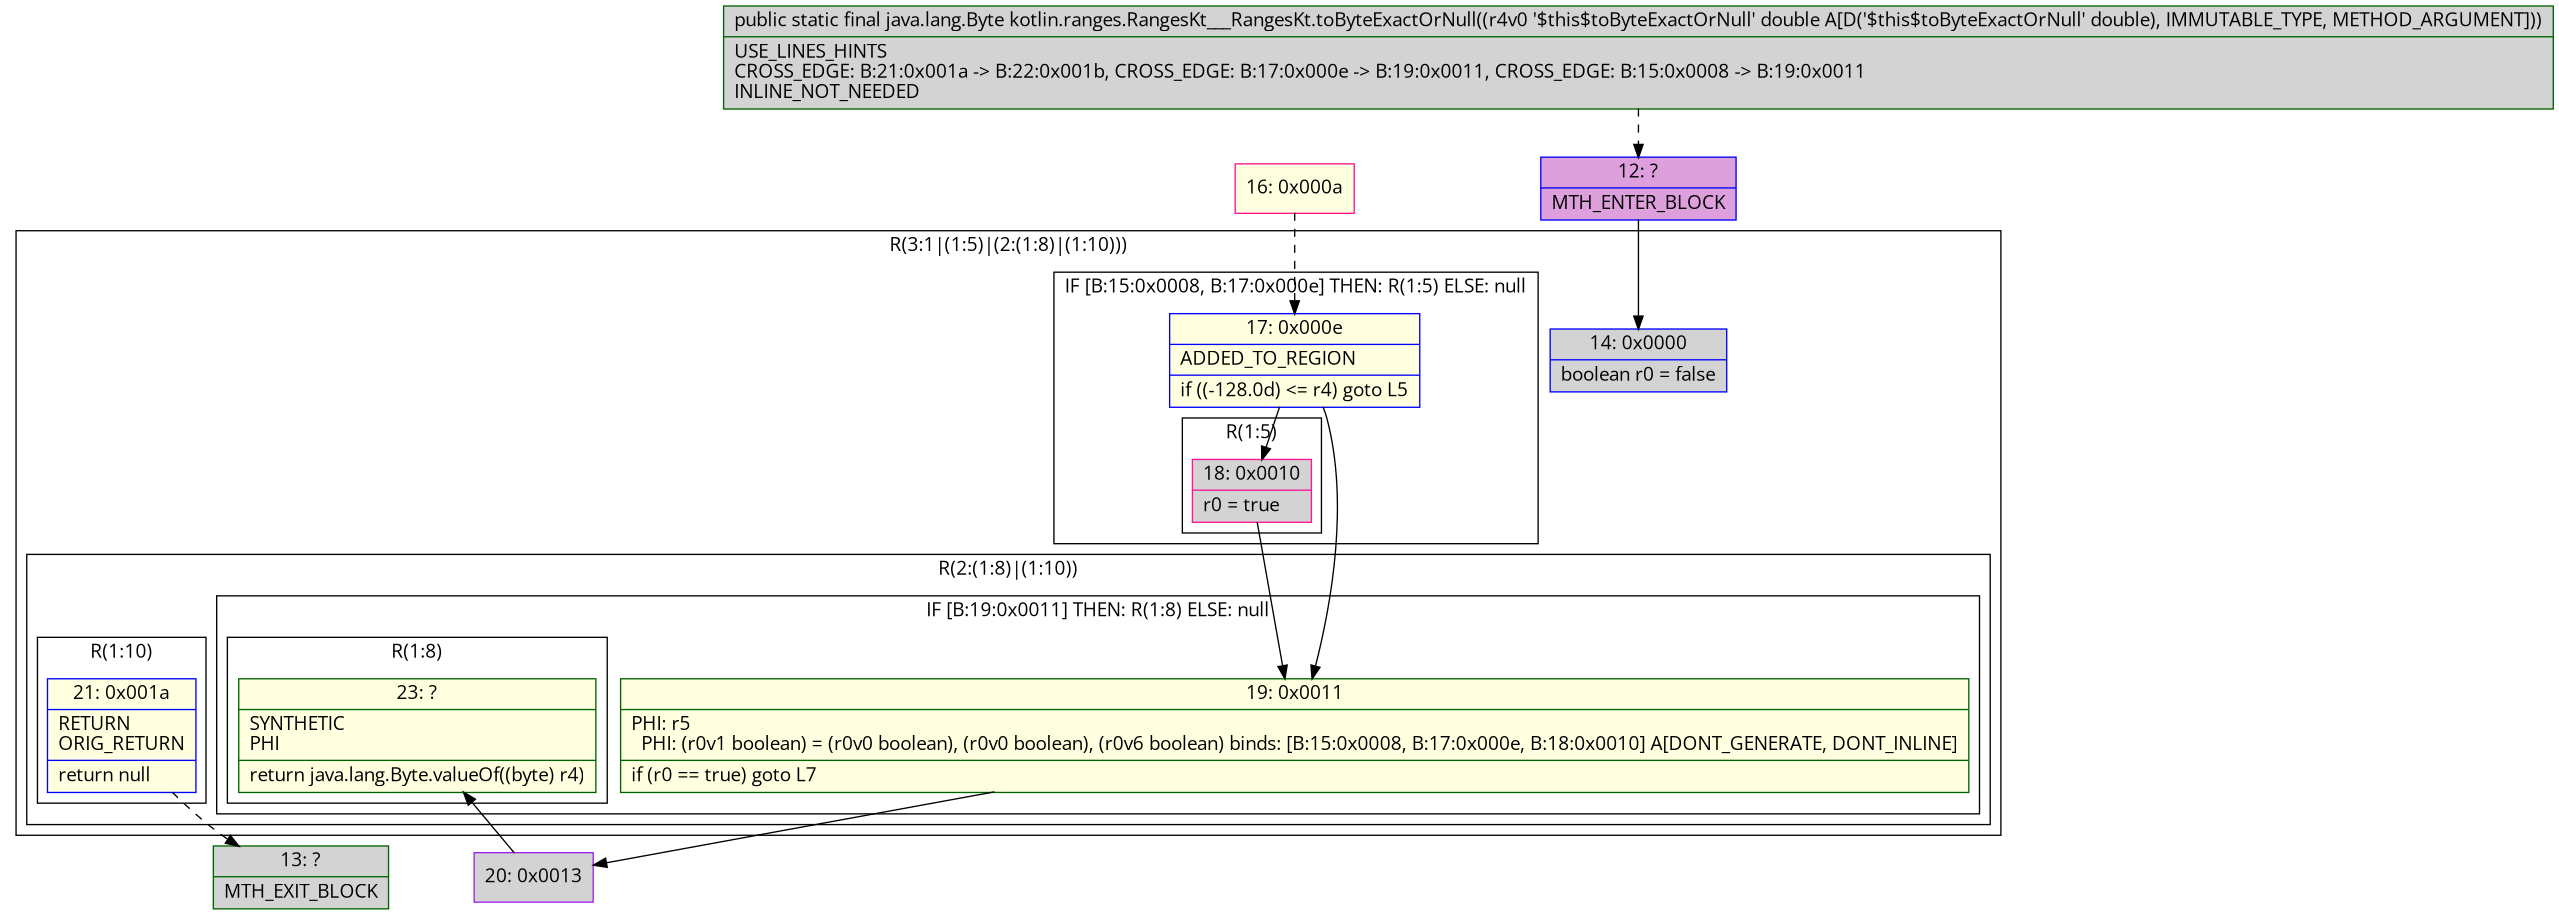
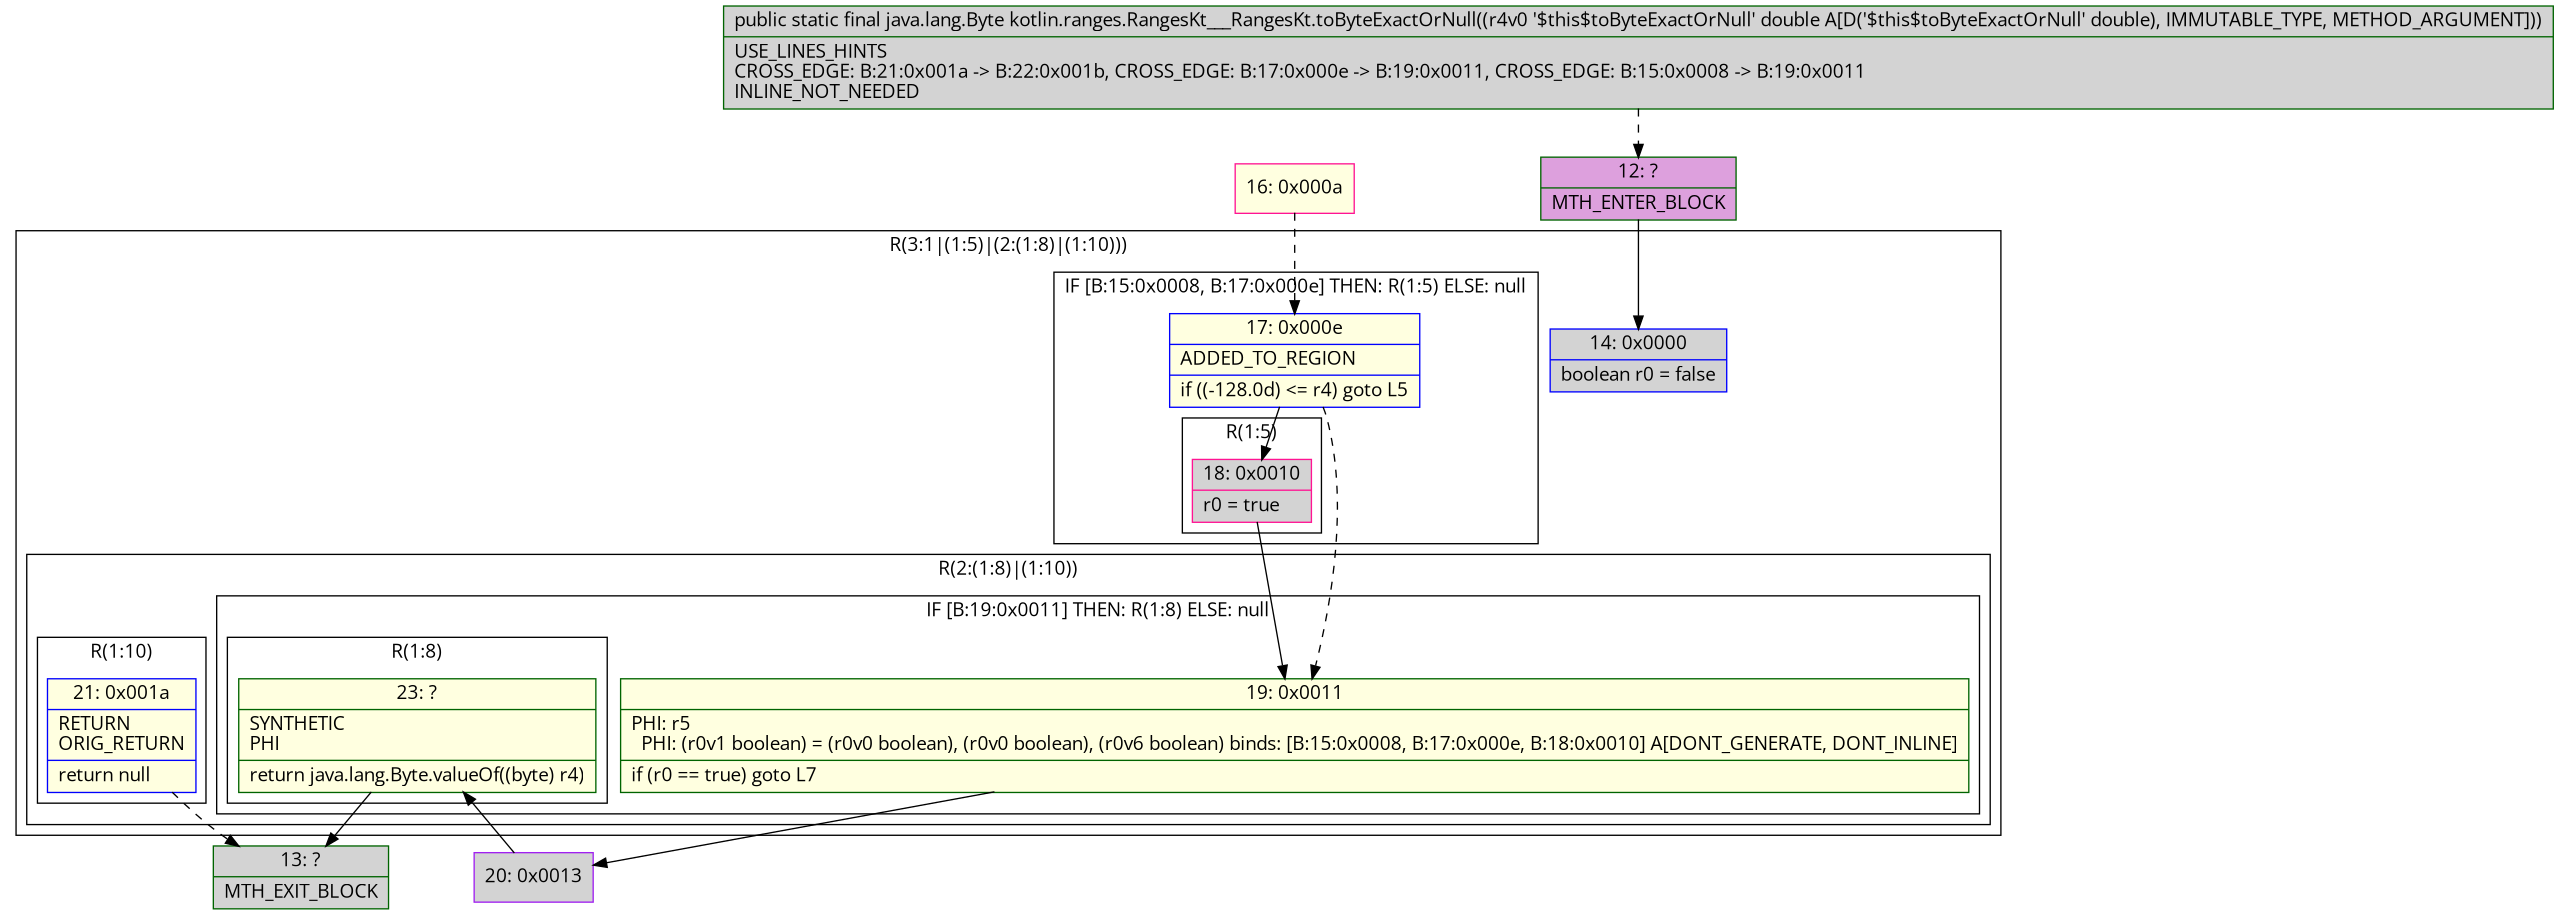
node "12: ?": color blue -> darkgreen
edge "17: 0x000e" -> "19: 0x0011": style solid -> dashed
edge "23: ?" -> "13: ?": added
